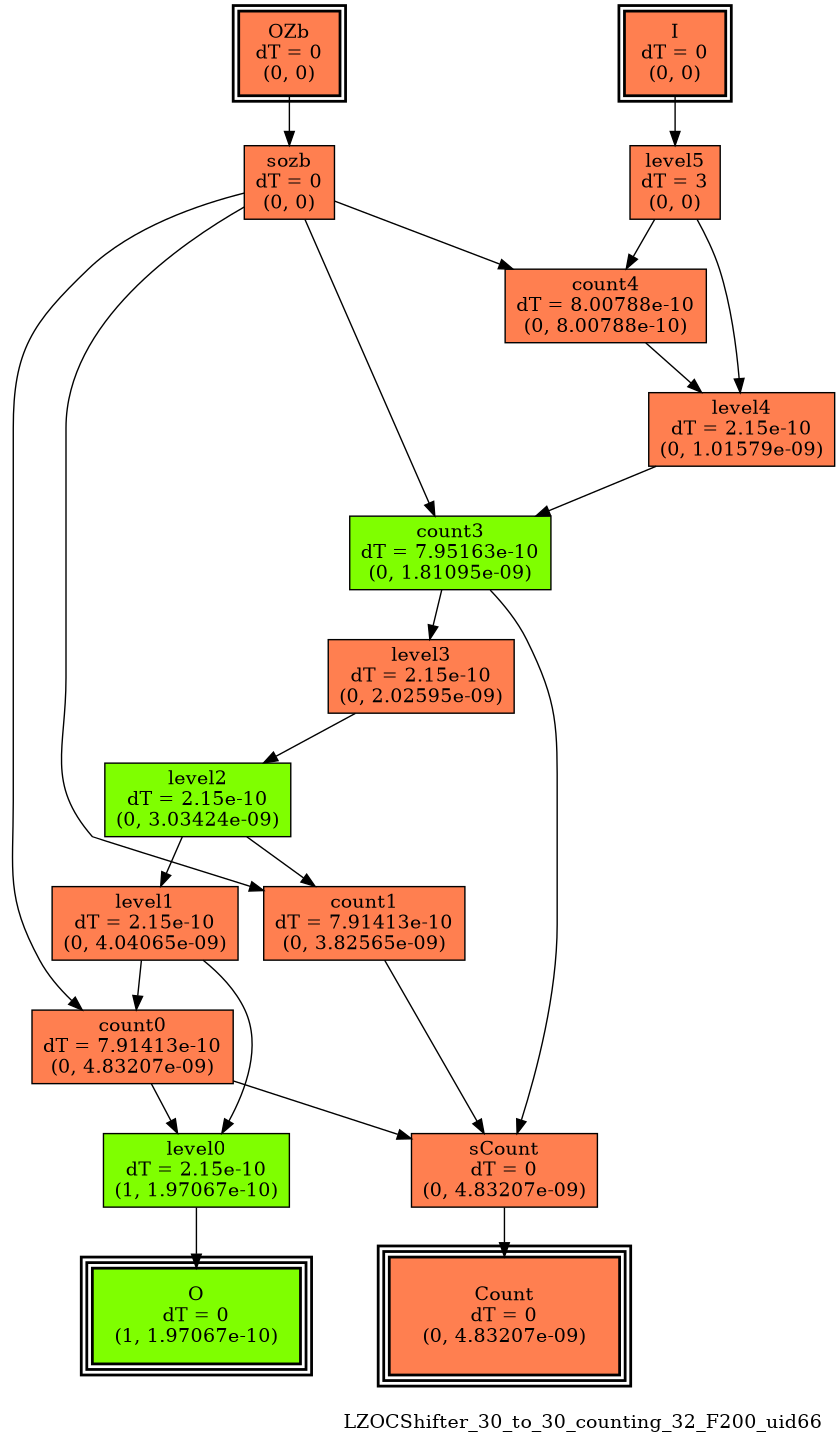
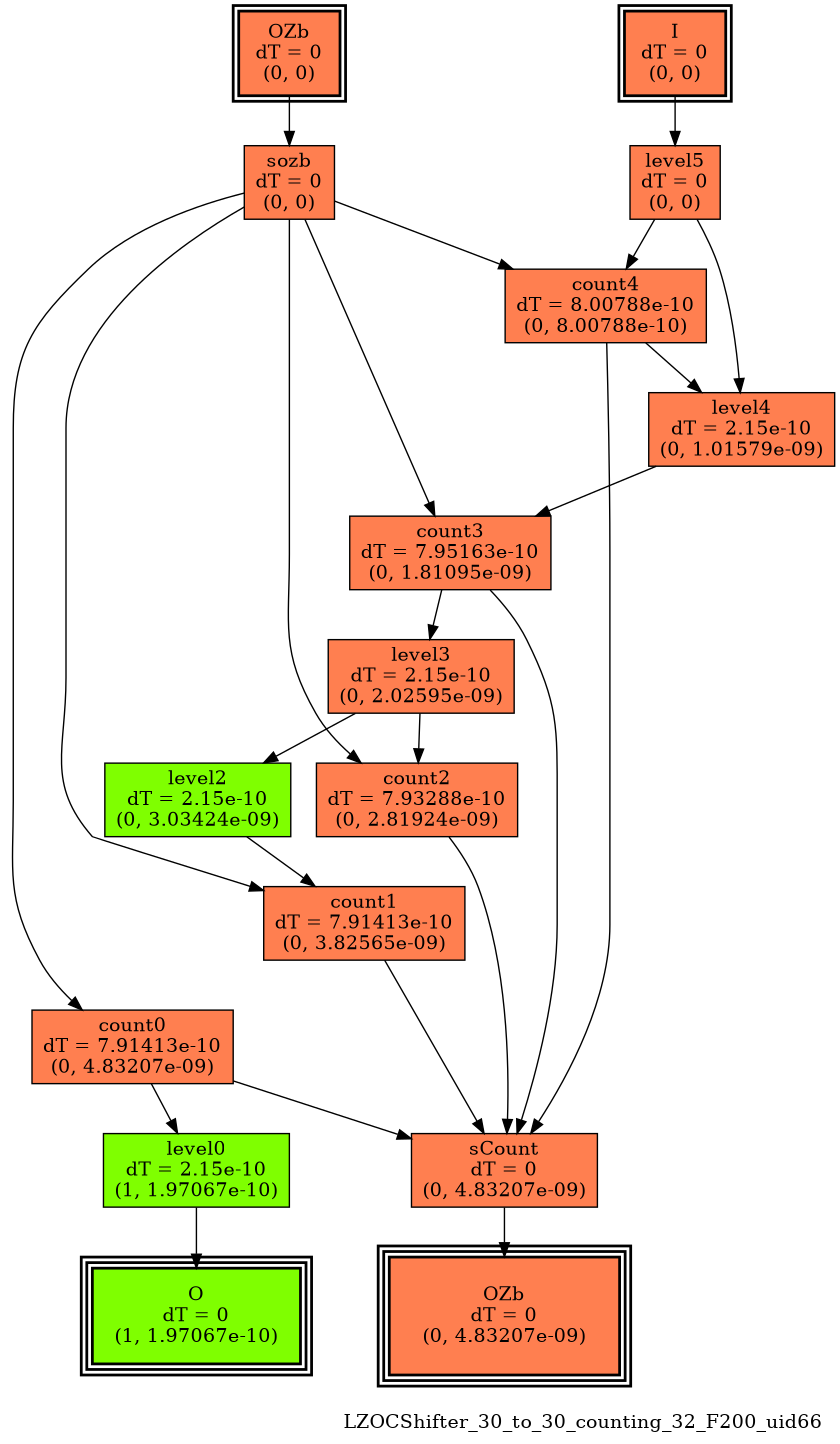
node "level5 dT = 3 (0, 0)": label "level5 dT = 3 (0, 0)" -> "level5 dT = 0 (0, 0)"
node "count3 dT = 7.95163e-10 (0, 1.81095e-09)": fillcolor chartreuse -> coral
edge "count4 dT = 8.00788e-10 (0, 8.00788e-10)" -> "sCount dT = 0 (0, 4.83207e-09)": added
node "count2 dT = 7.93288e-10 (0, 2.81924e-09)": added
node "level1 dT = 2.15e-10 (0, 4.04065e-09)": removed
node "Count dT = 0 (0, 4.83207e-09)": label "Count dT = 0 (0, 4.83207e-09)" -> "OZb dT = 0 (0, 4.83207e-09)"
